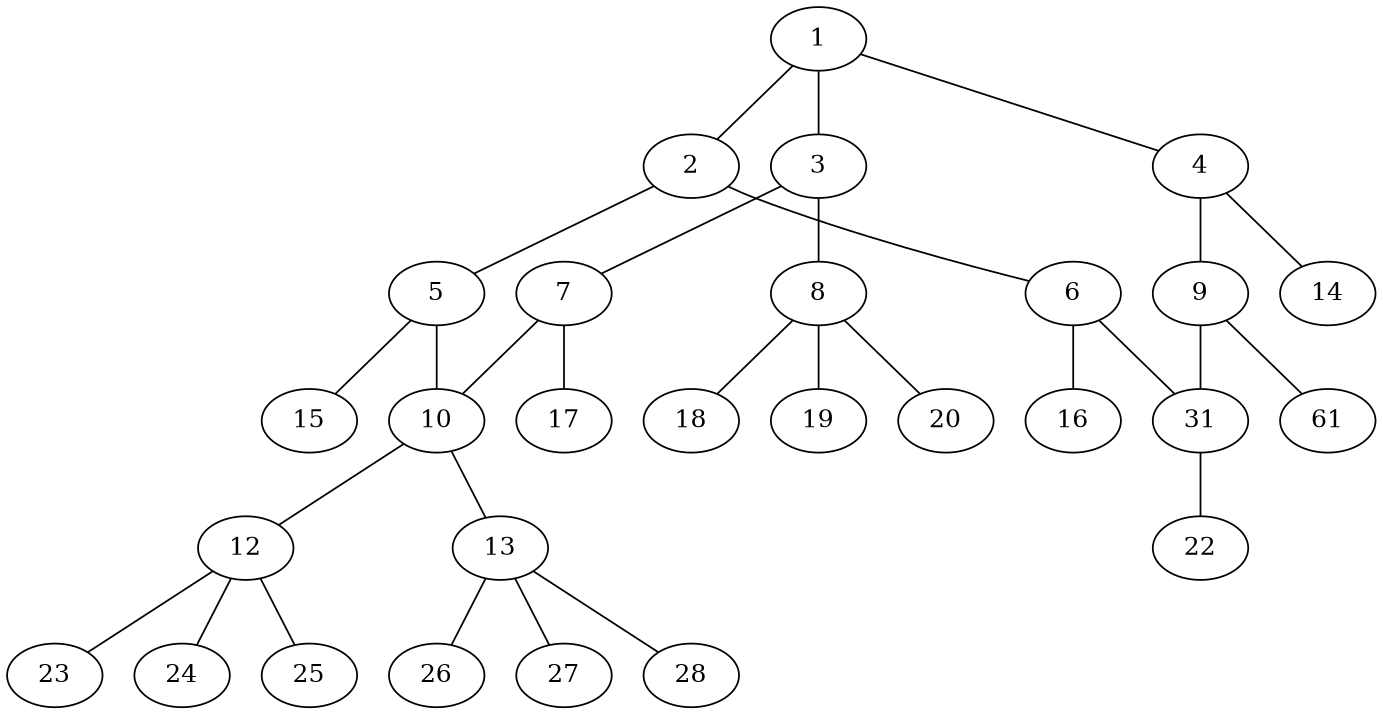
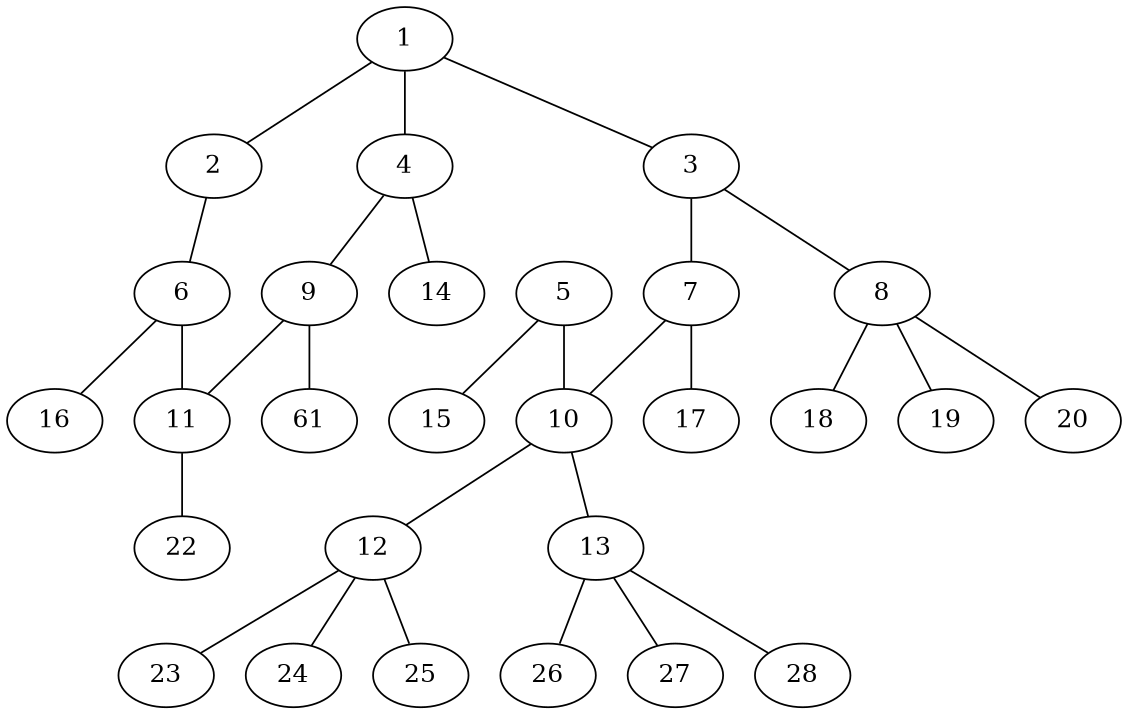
edge "2" -- "5": removed
node "31": label "31" -> "11"
